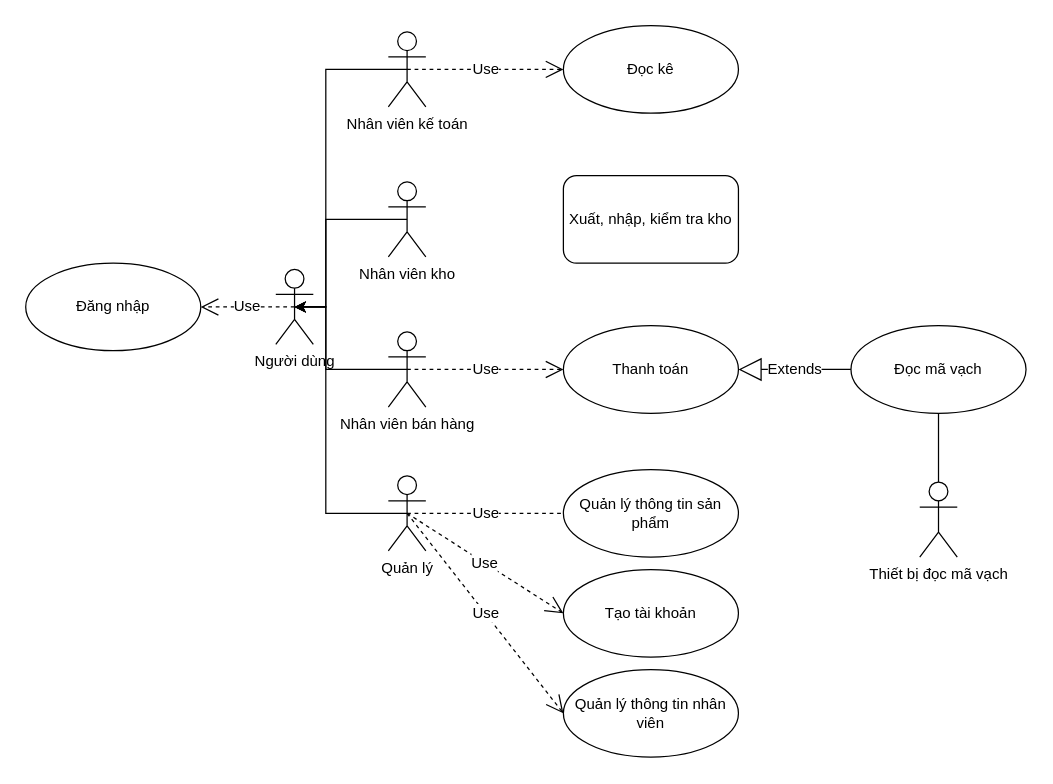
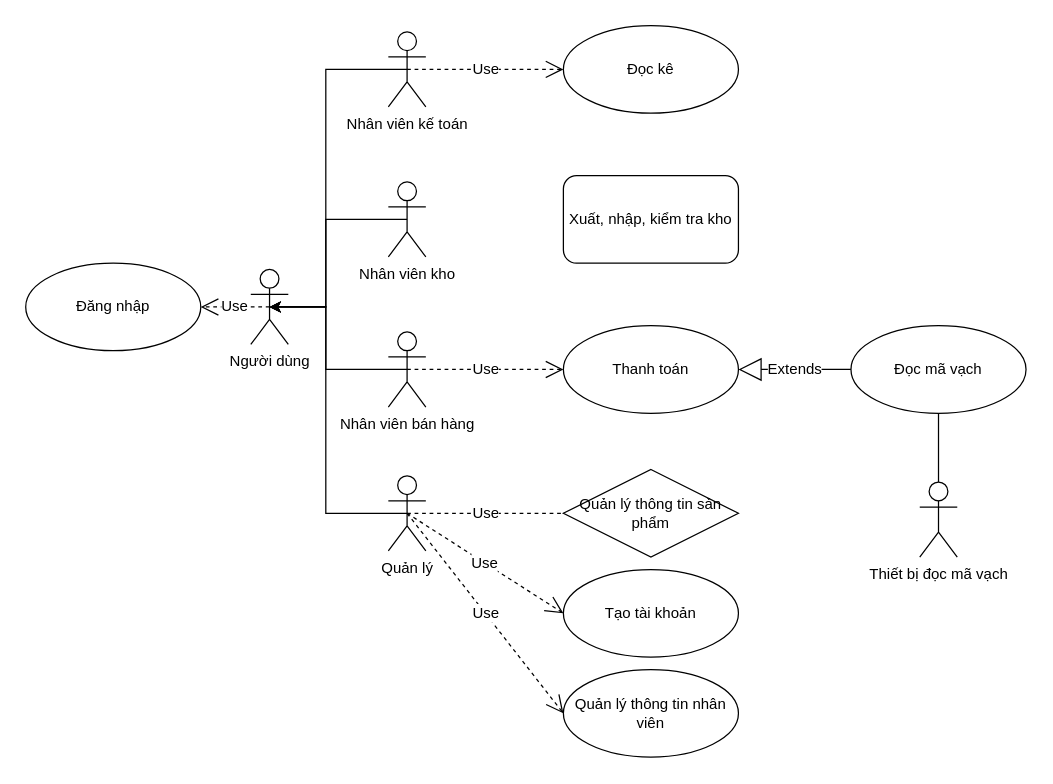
node "Người dùng": moved (294, 307) -> (269, 307)
node "Quản lý thông tin sản phẩm": shape ellipse -> diamond
